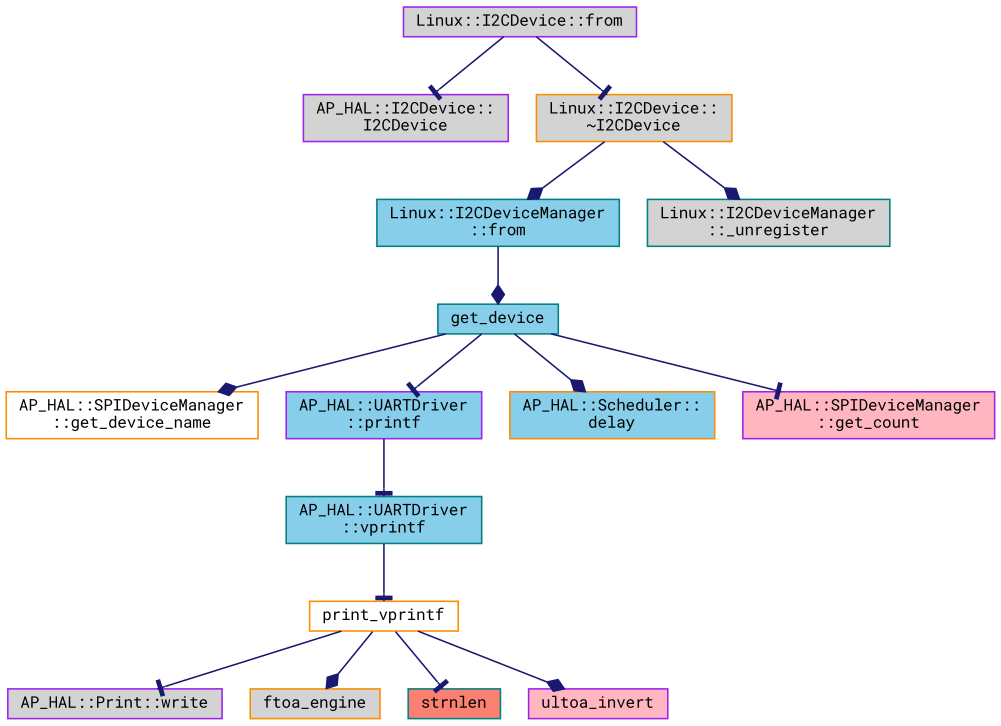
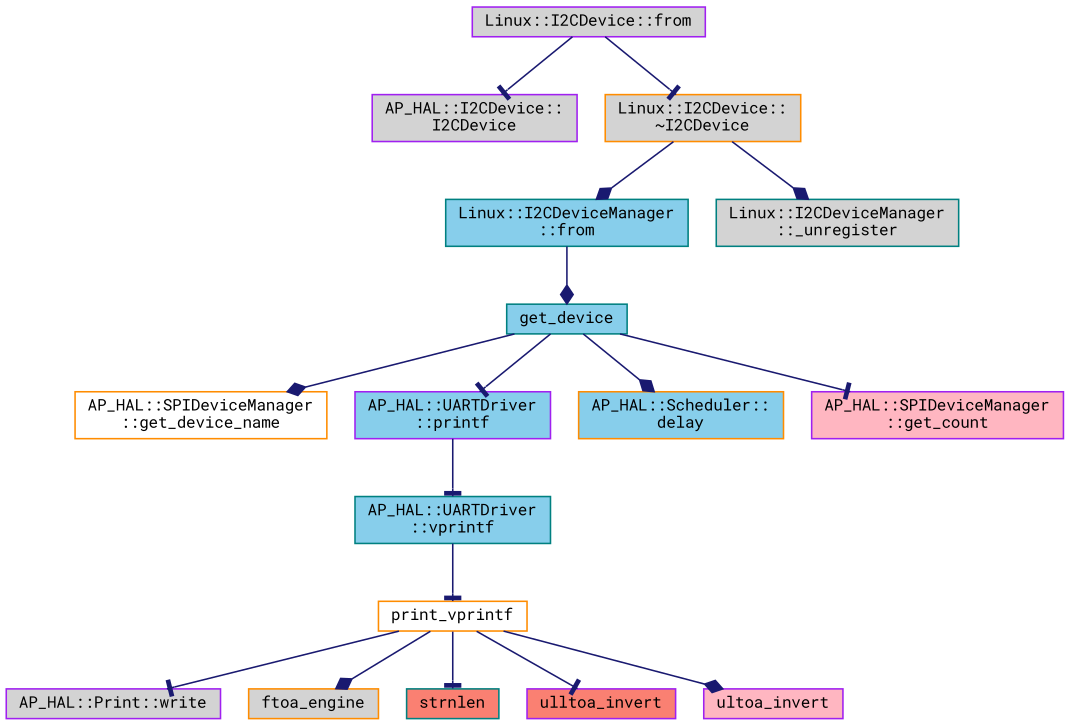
node "ulltoa_invert": added
